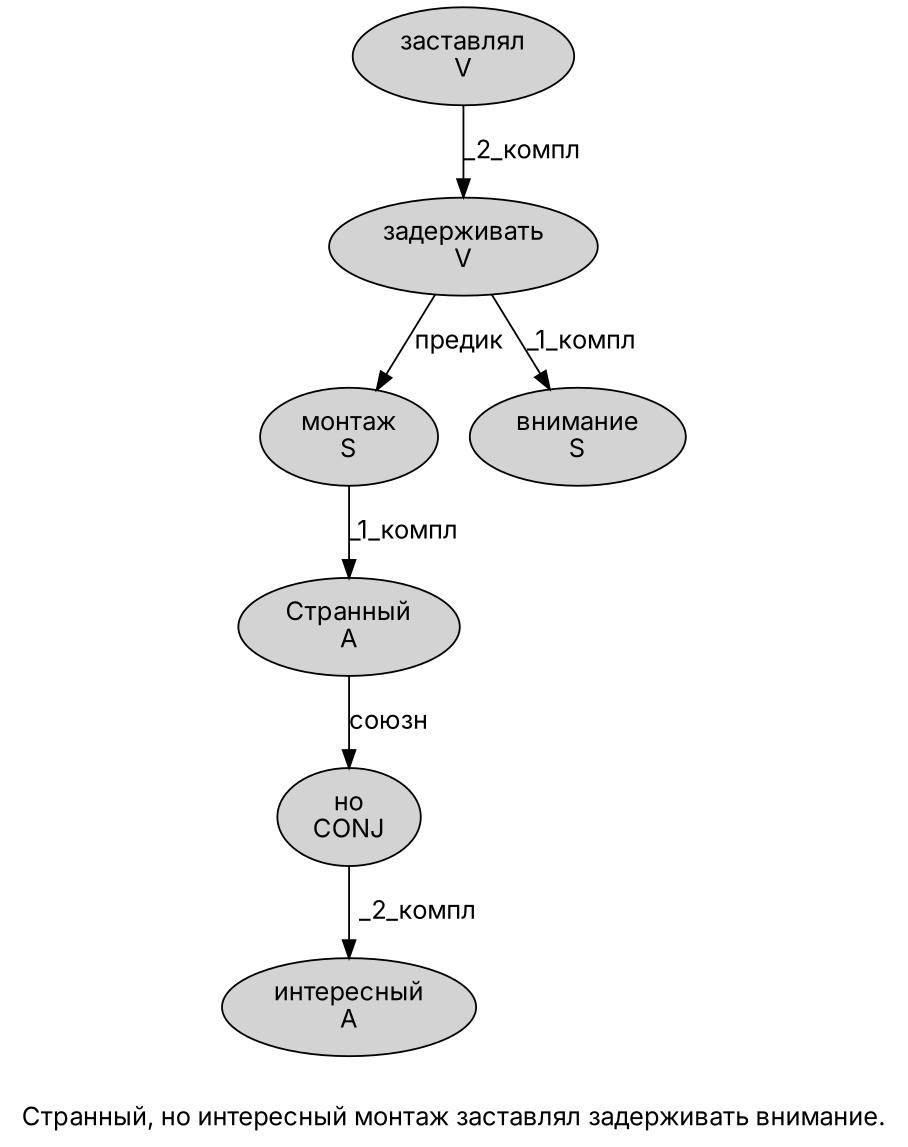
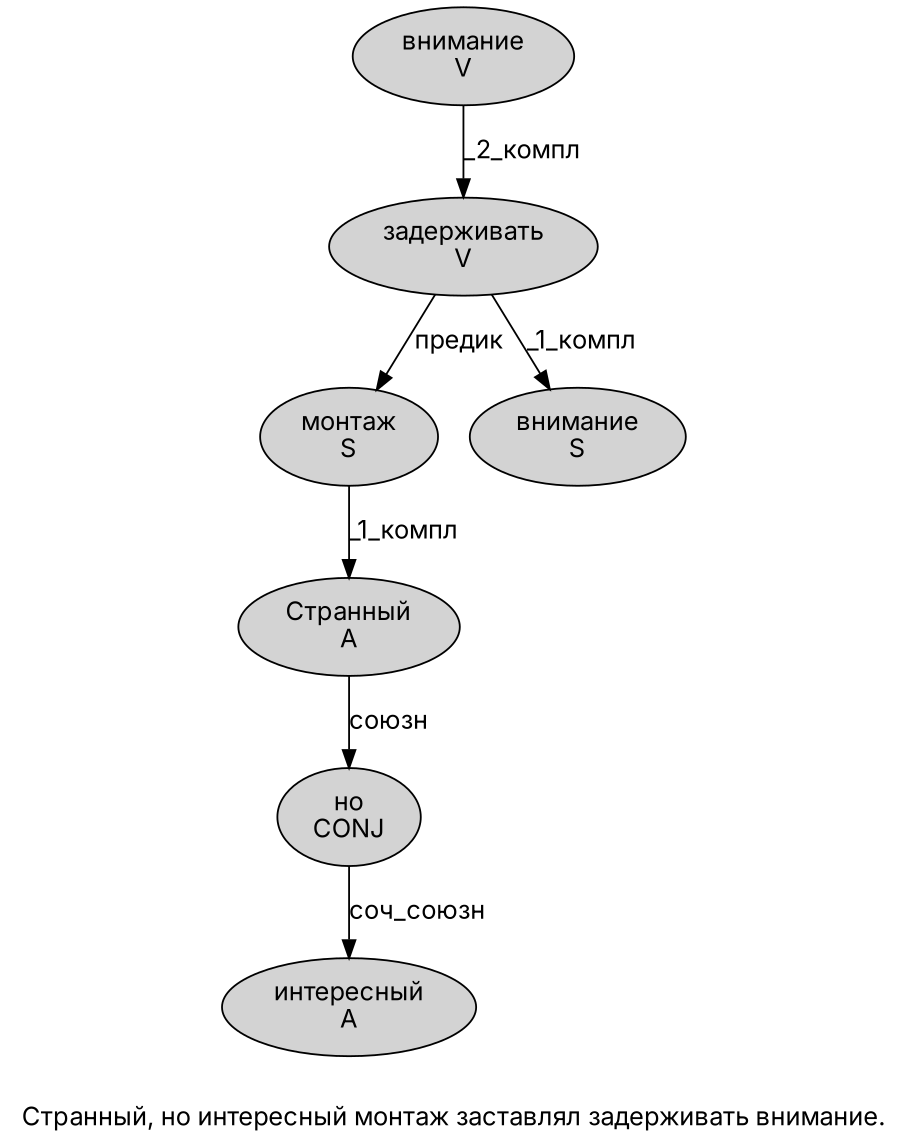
node "заставлял V": label "заставлял V" -> "внимание V"
edge "но CONJ" -> "интересный A": label "_2_компл" -> "соч_союзн"
